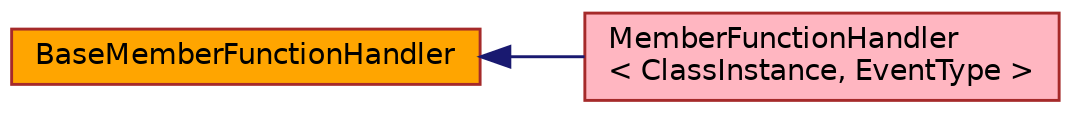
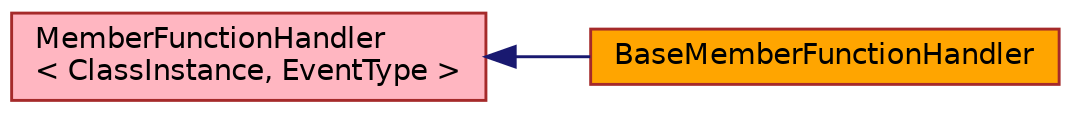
edge "MemberFunctionHandler < ClassInstance, EventType >" -> "BaseMemberFunctionHandler": reversed
